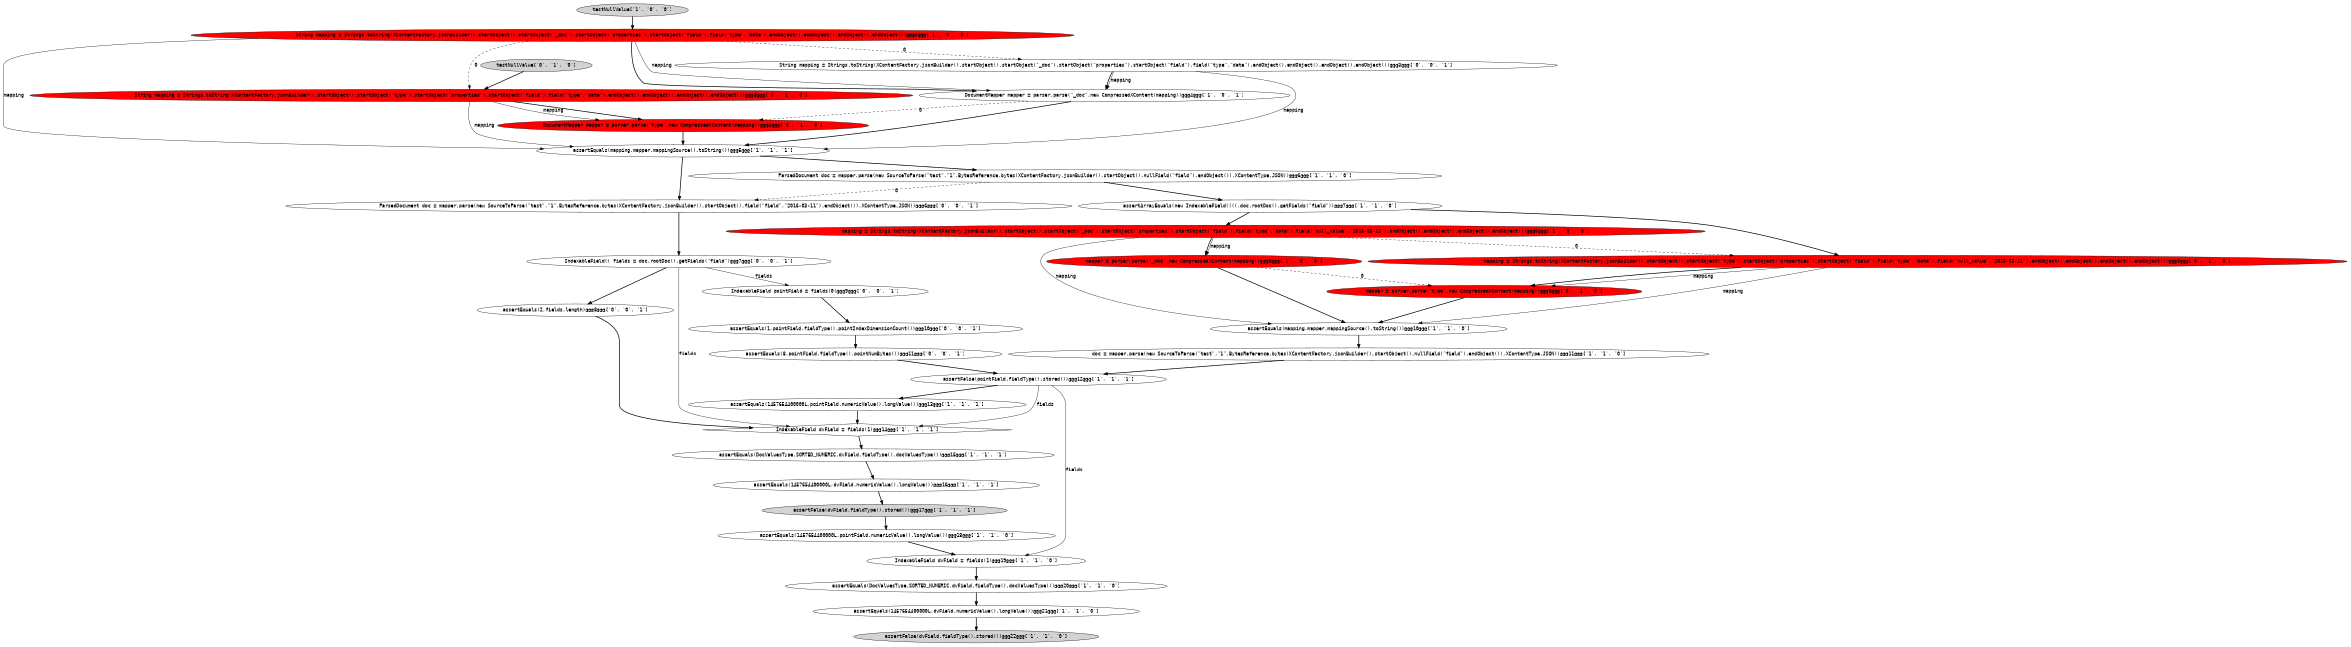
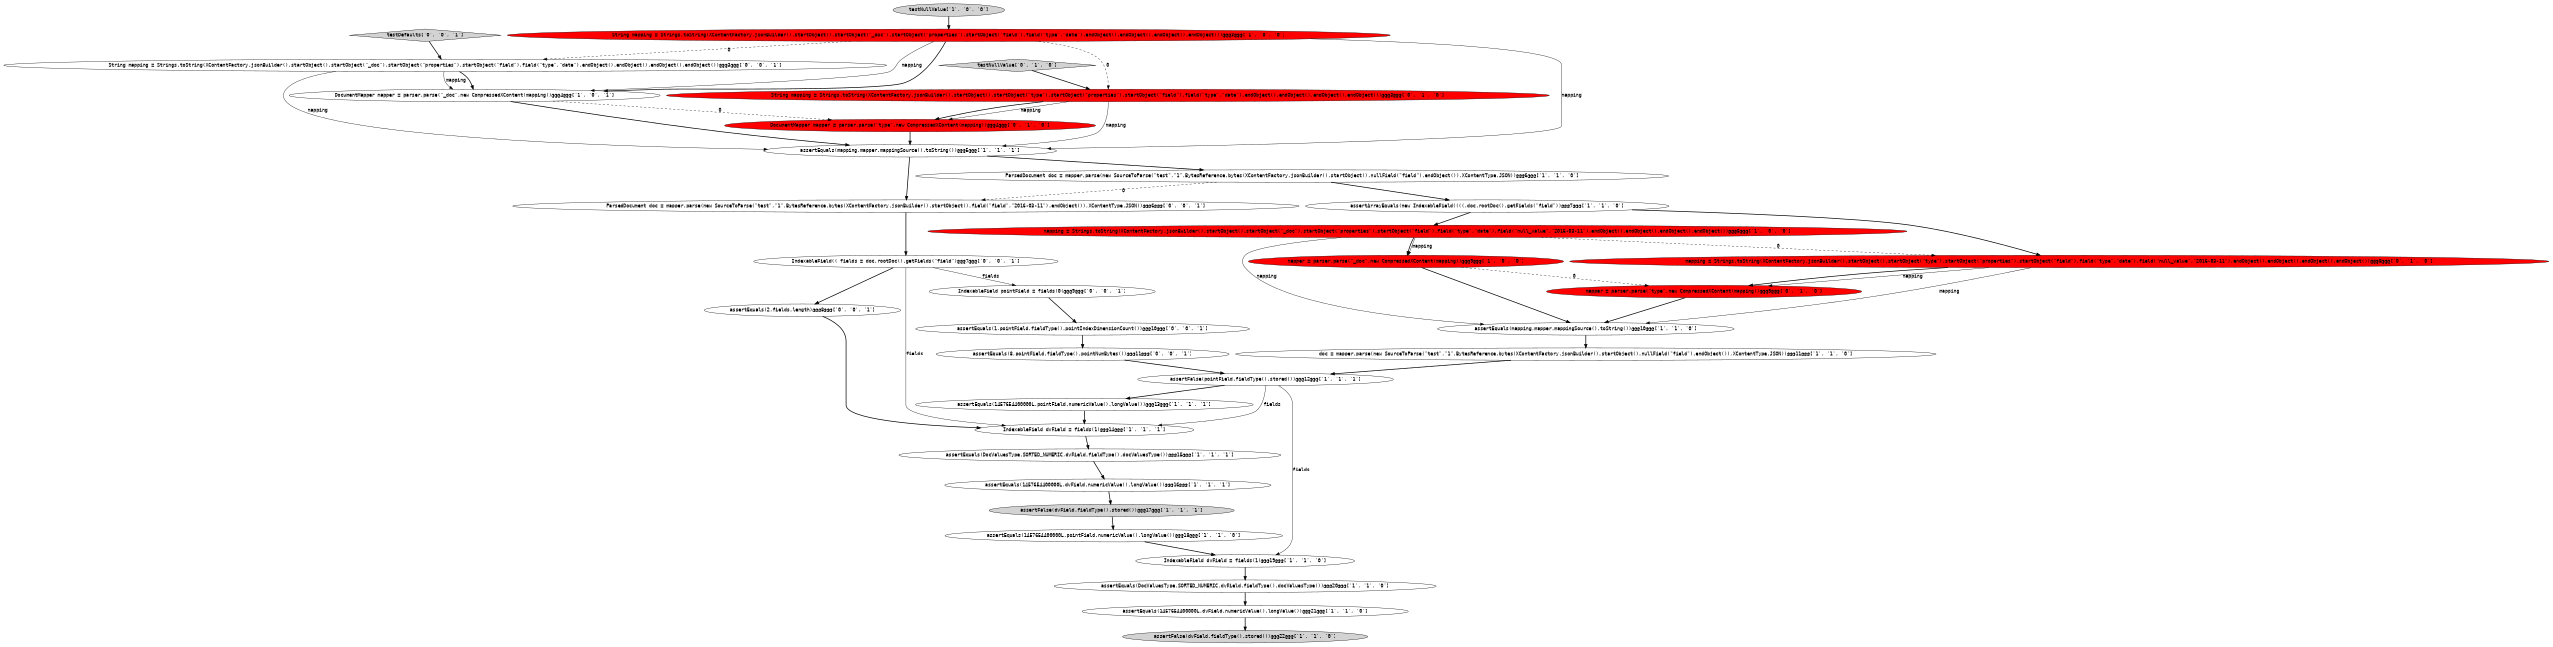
node "testDefaults['0', '0', '1']": added
node "testNullValue['0', '1', '0']": shape ellipse -> diamond
node "IndexableField dvField = fields(1(@@@14@@@['1', '1', '1']": shape diamond -> ellipse
